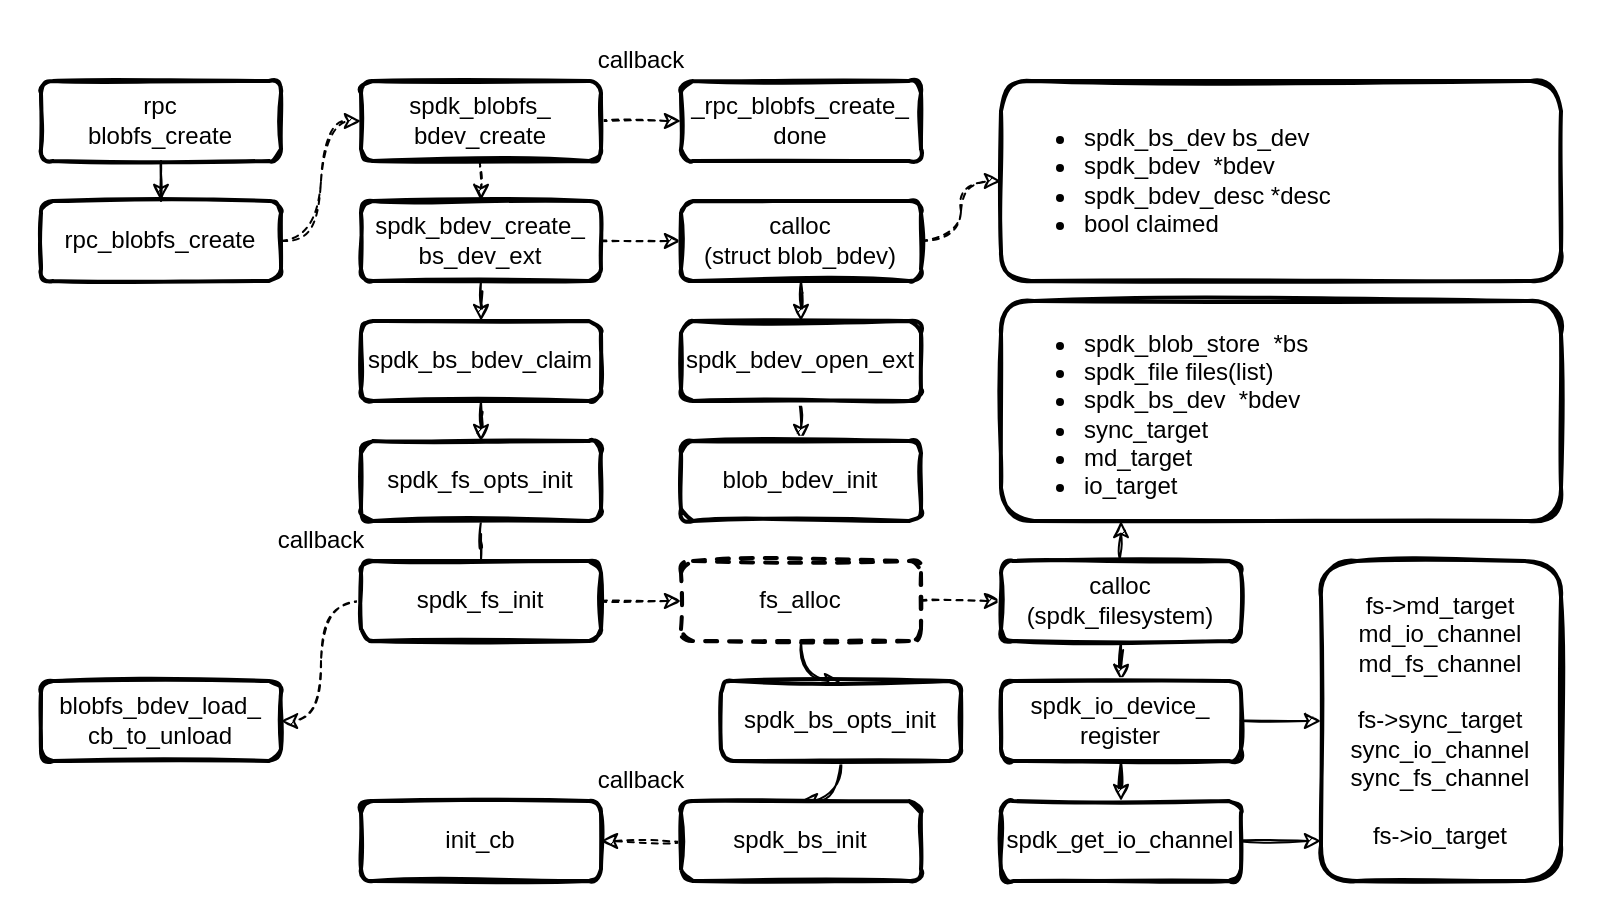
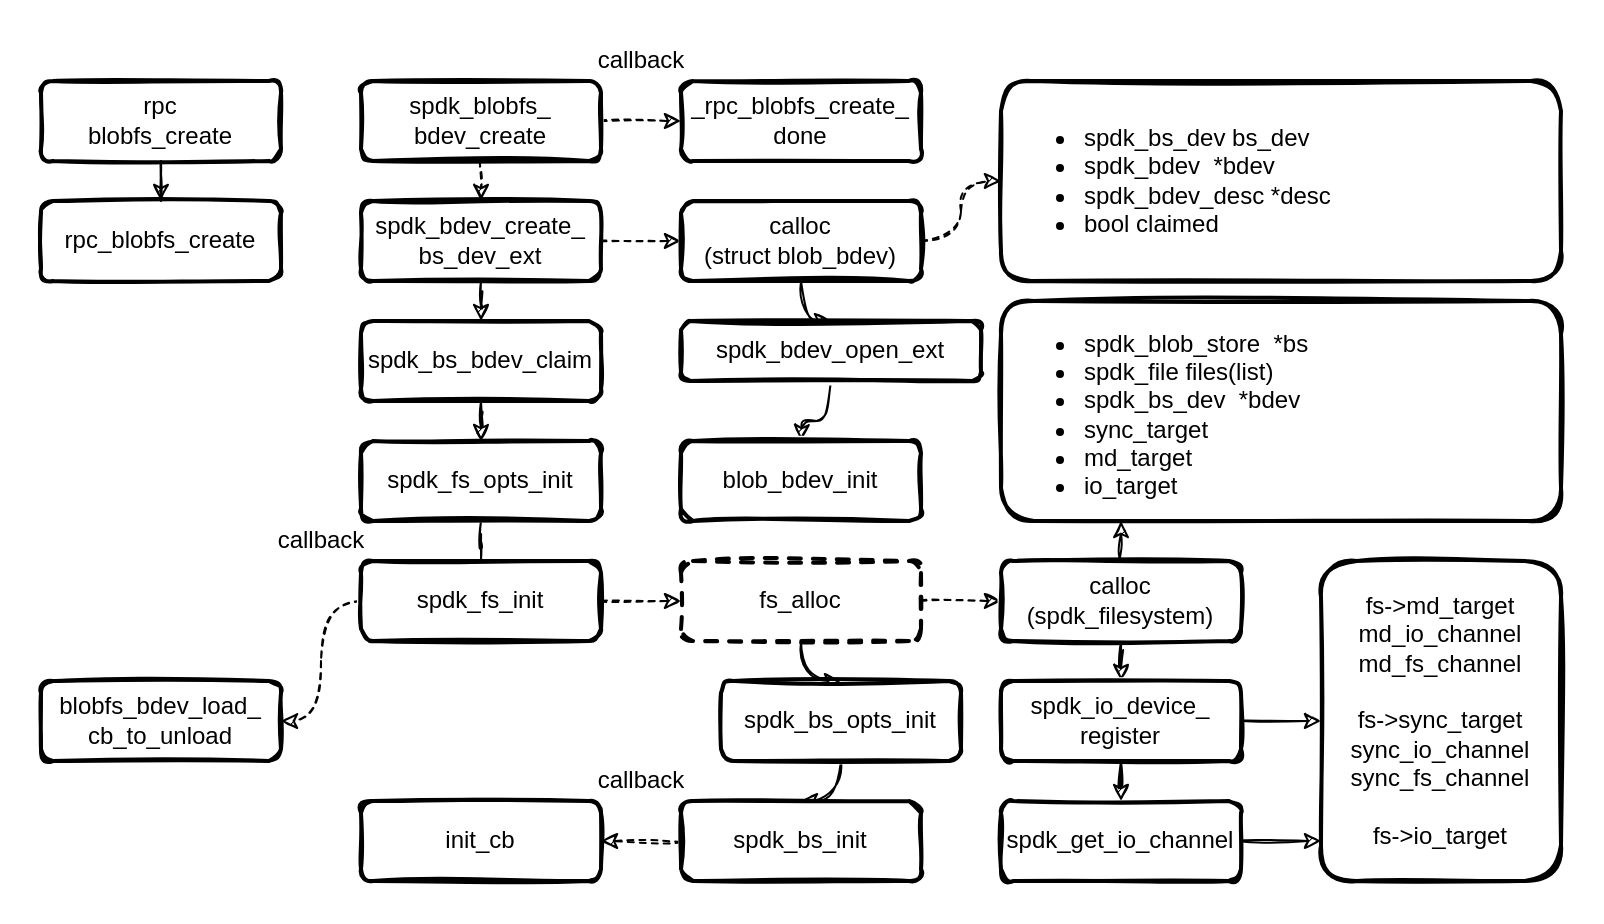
edge "rpc_blobfs_create" -> "spdk_blobfs_ bdev_create": removed
node "spdk_bdev_open_ext": size 240x80 -> 300x60
